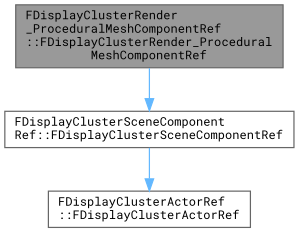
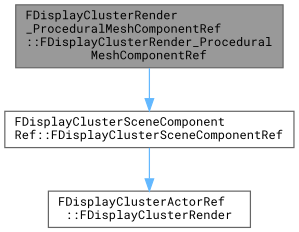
node "FDisplayClusterActorRef ::FDisplayClusterActorRef": label "FDisplayClusterActorRef ::FDisplayClusterActorRef" -> "FDisplayClusterActorRef ::FDisplayClusterRender"
